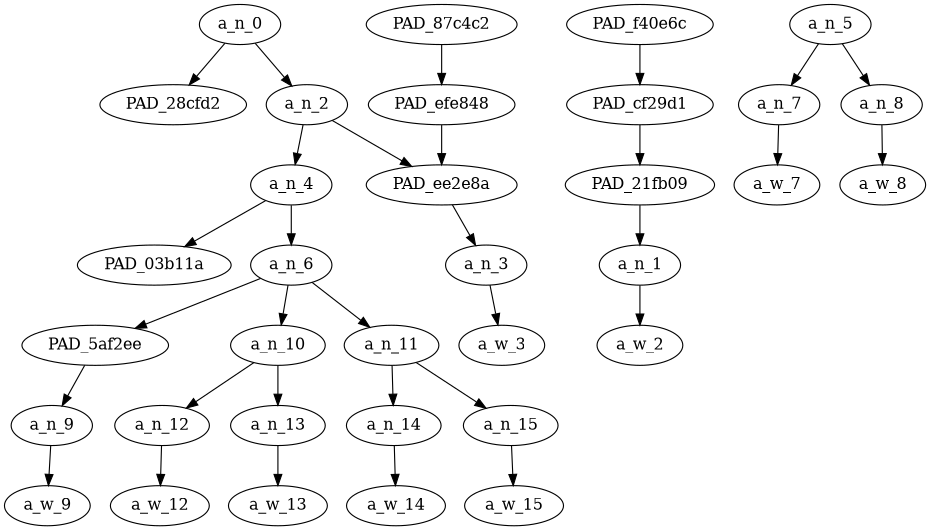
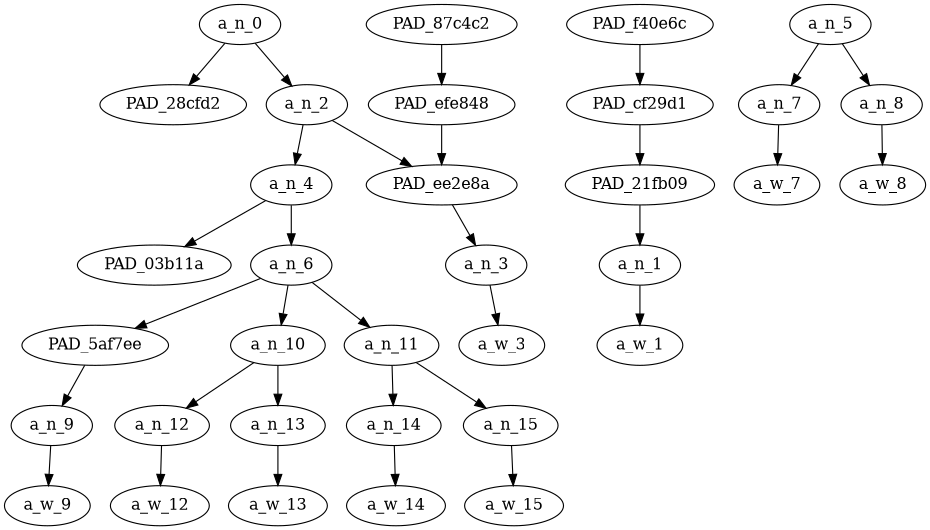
node "PAD_5af2ee": label "PAD_5af2ee" -> "PAD_5af7ee"
node "a_w_2": label "a_w_2" -> "a_w_1"
